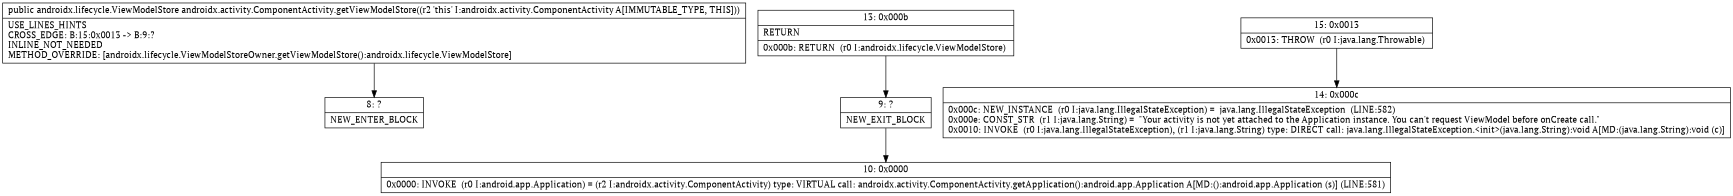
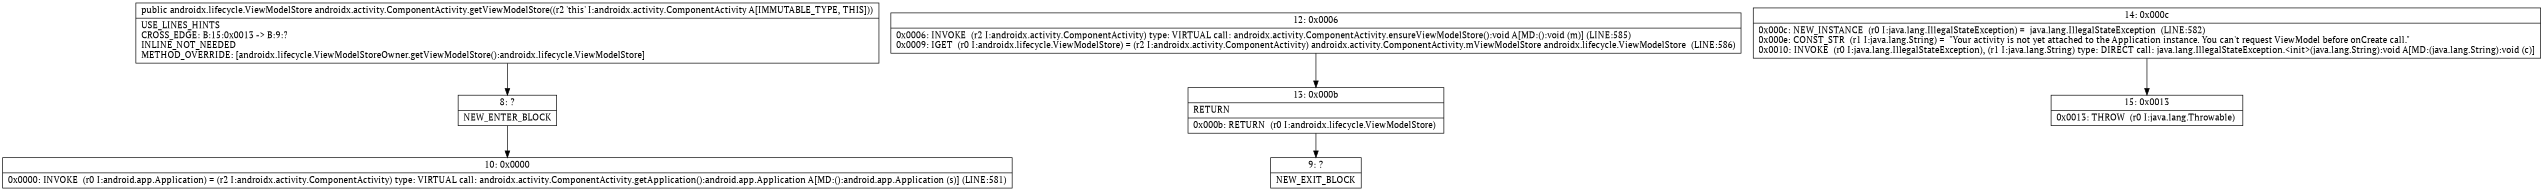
node "12: 0x0006": added
edge "15: 0x0013" -> "14: 0x000c": reversed
edge "9: ?" -> "10: 0x0000": now "8: ?" -> "10: 0x0000"
